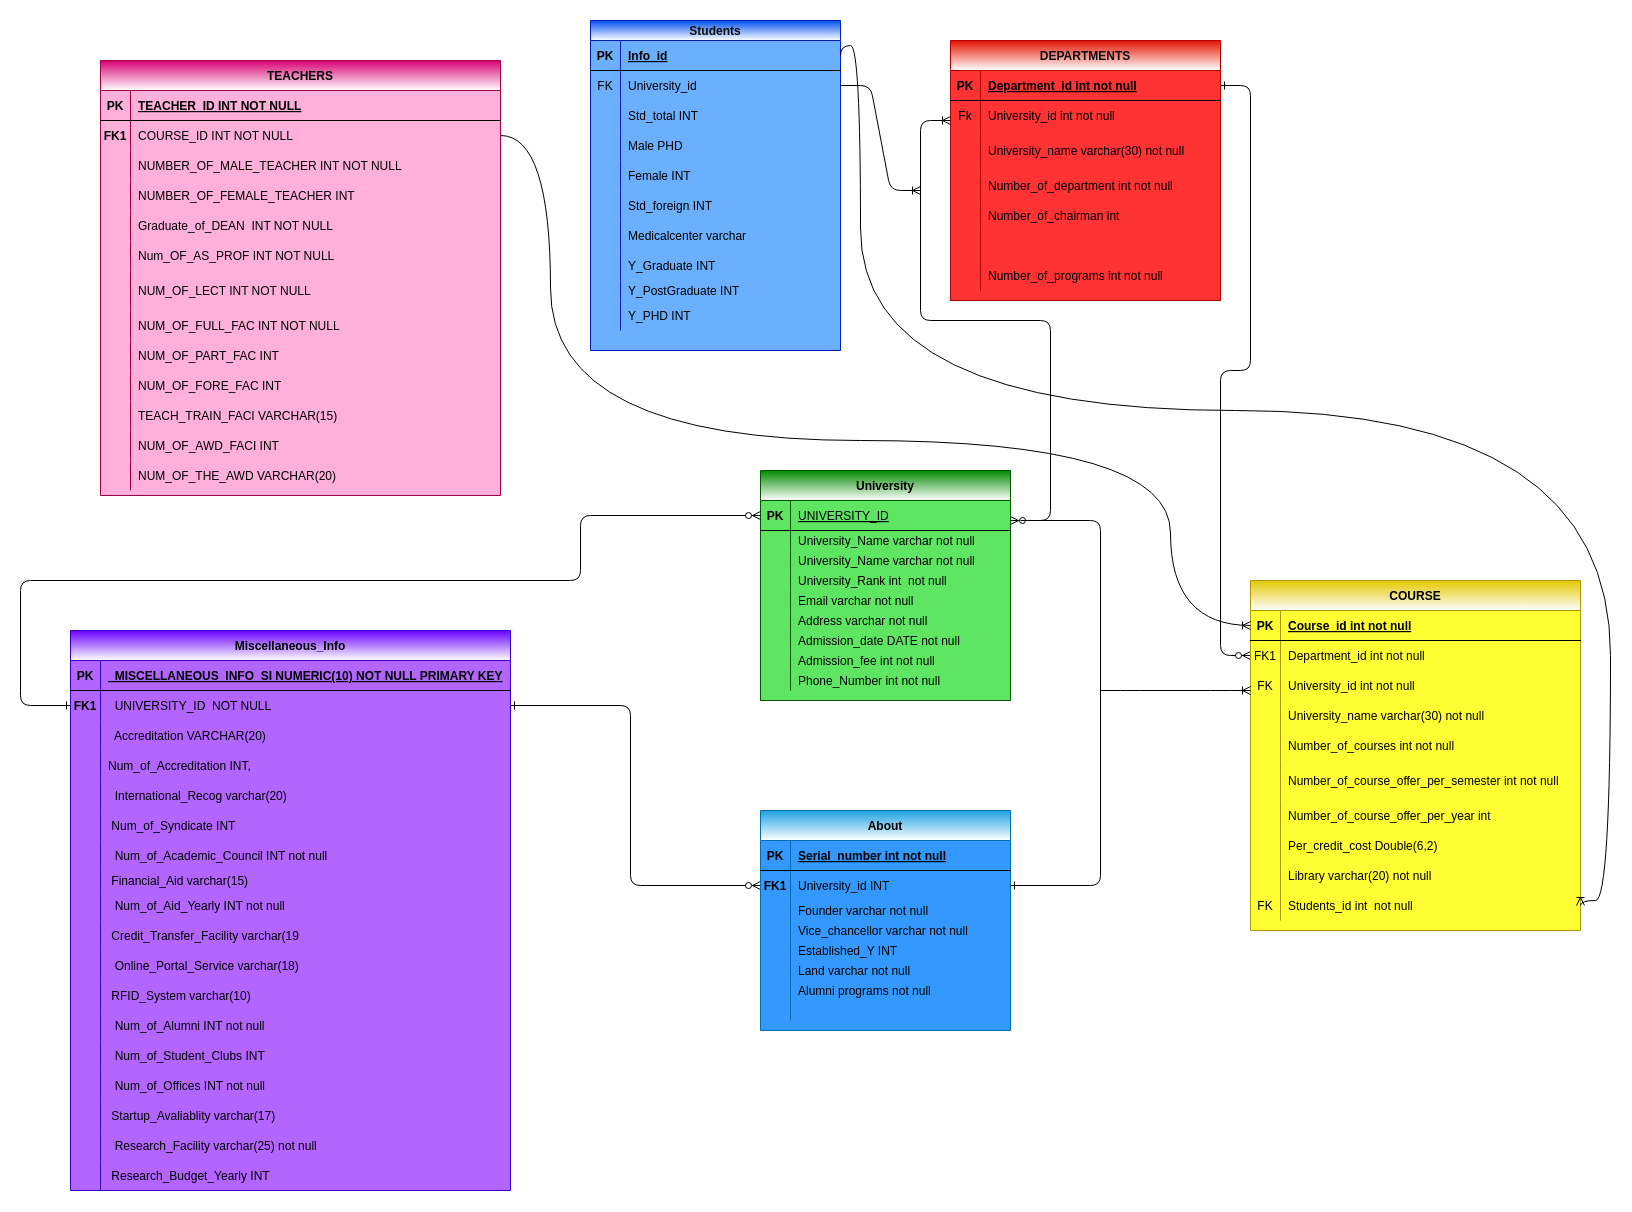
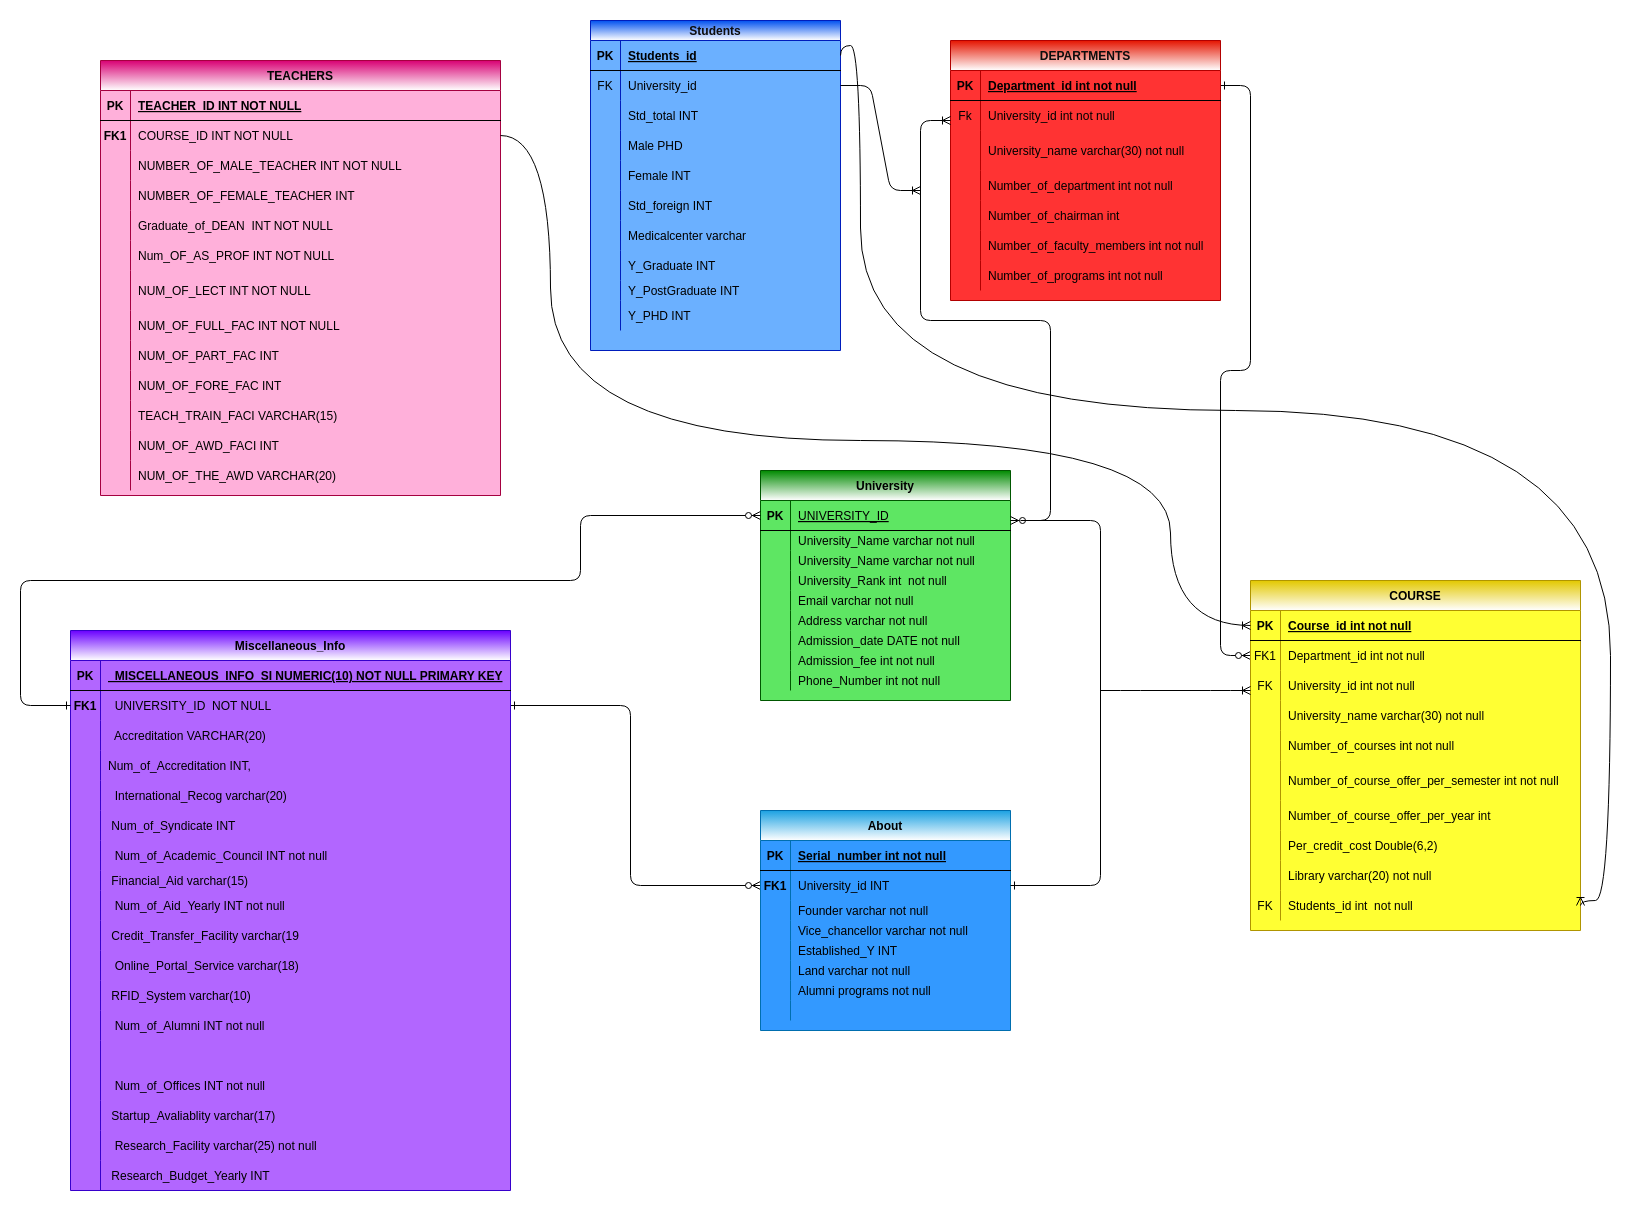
node "Info_id": label "Info_id" -> "Students_id"
node "Number_of_faculty_members int not null": added
node "Num_of_Student_Clubs INT": removed
